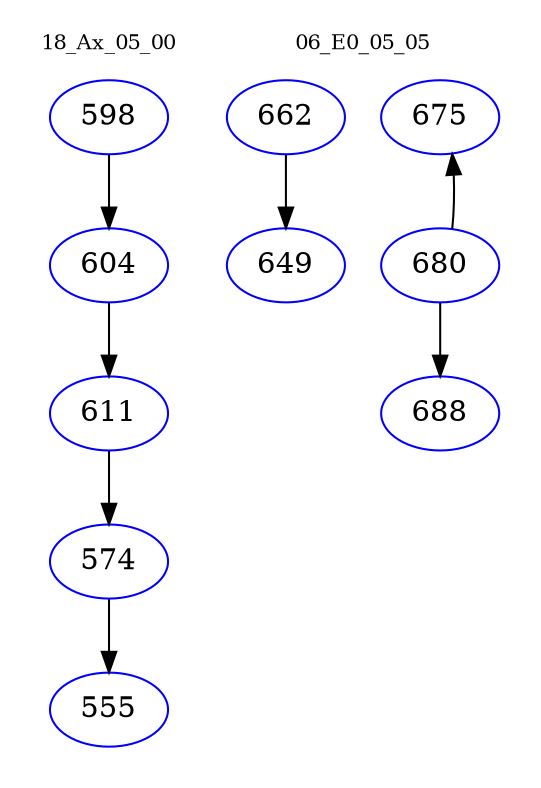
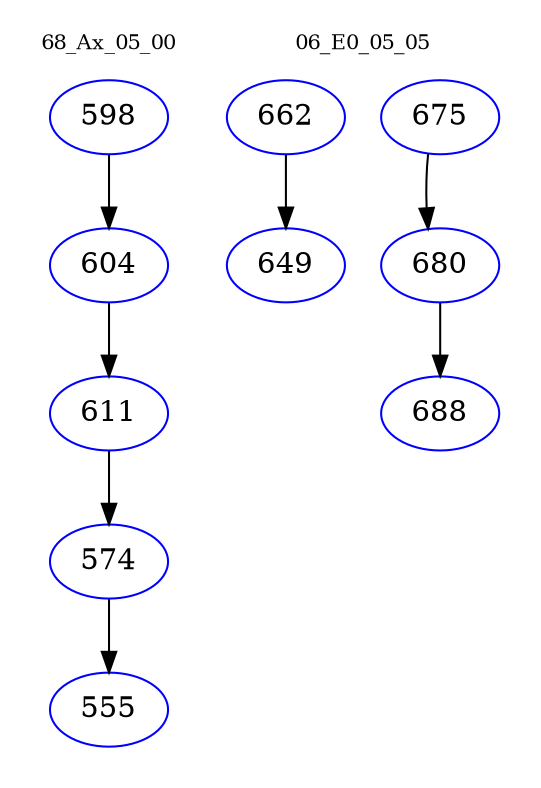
cluster "18_Ax_05_00": label "18_Ax_05_00" -> "68_Ax_05_00"
edge "680" -> "675": reversed
